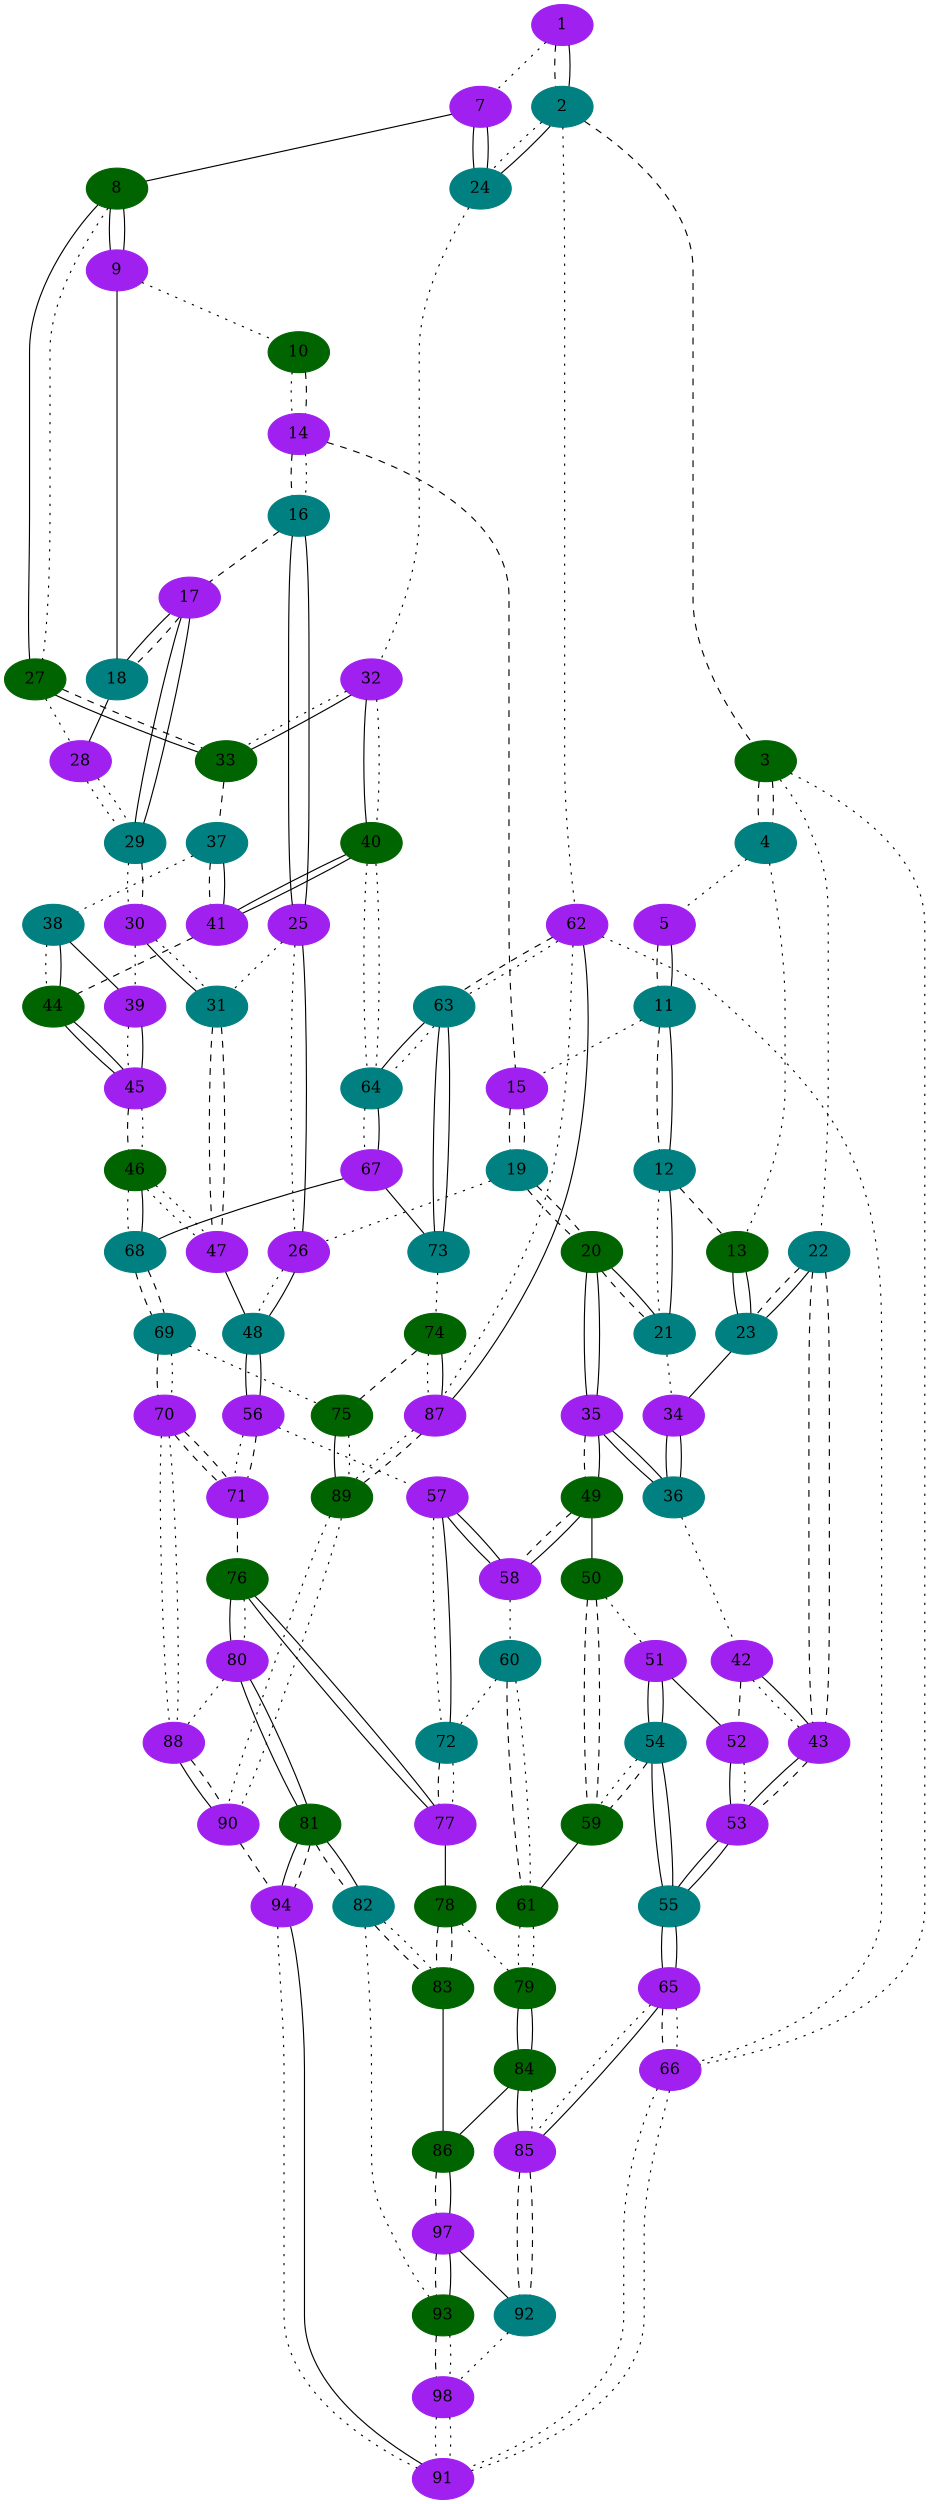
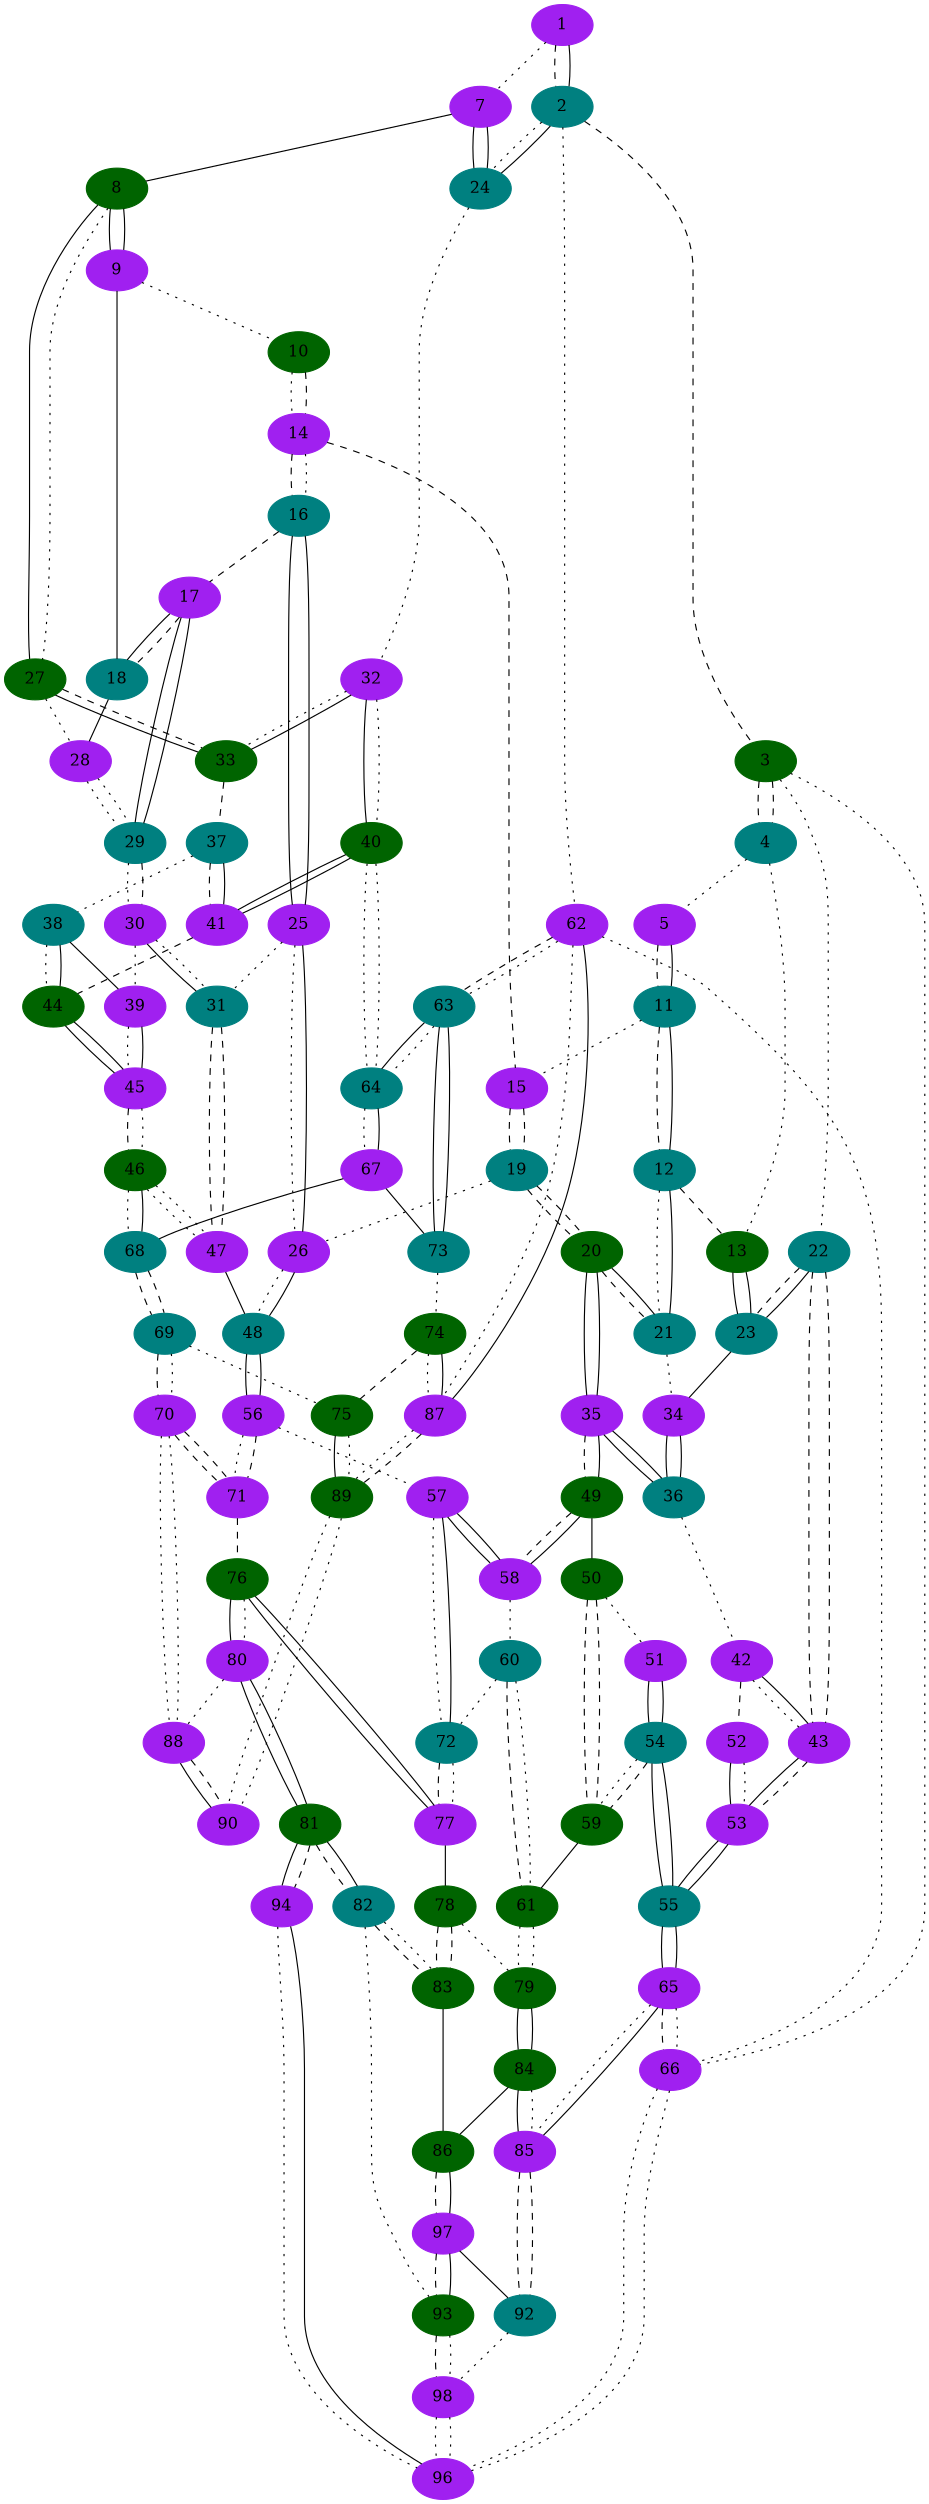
edge "51" -- "52": removed
edge "90" -- "94": removed
node "91": label "91" -> "96"
